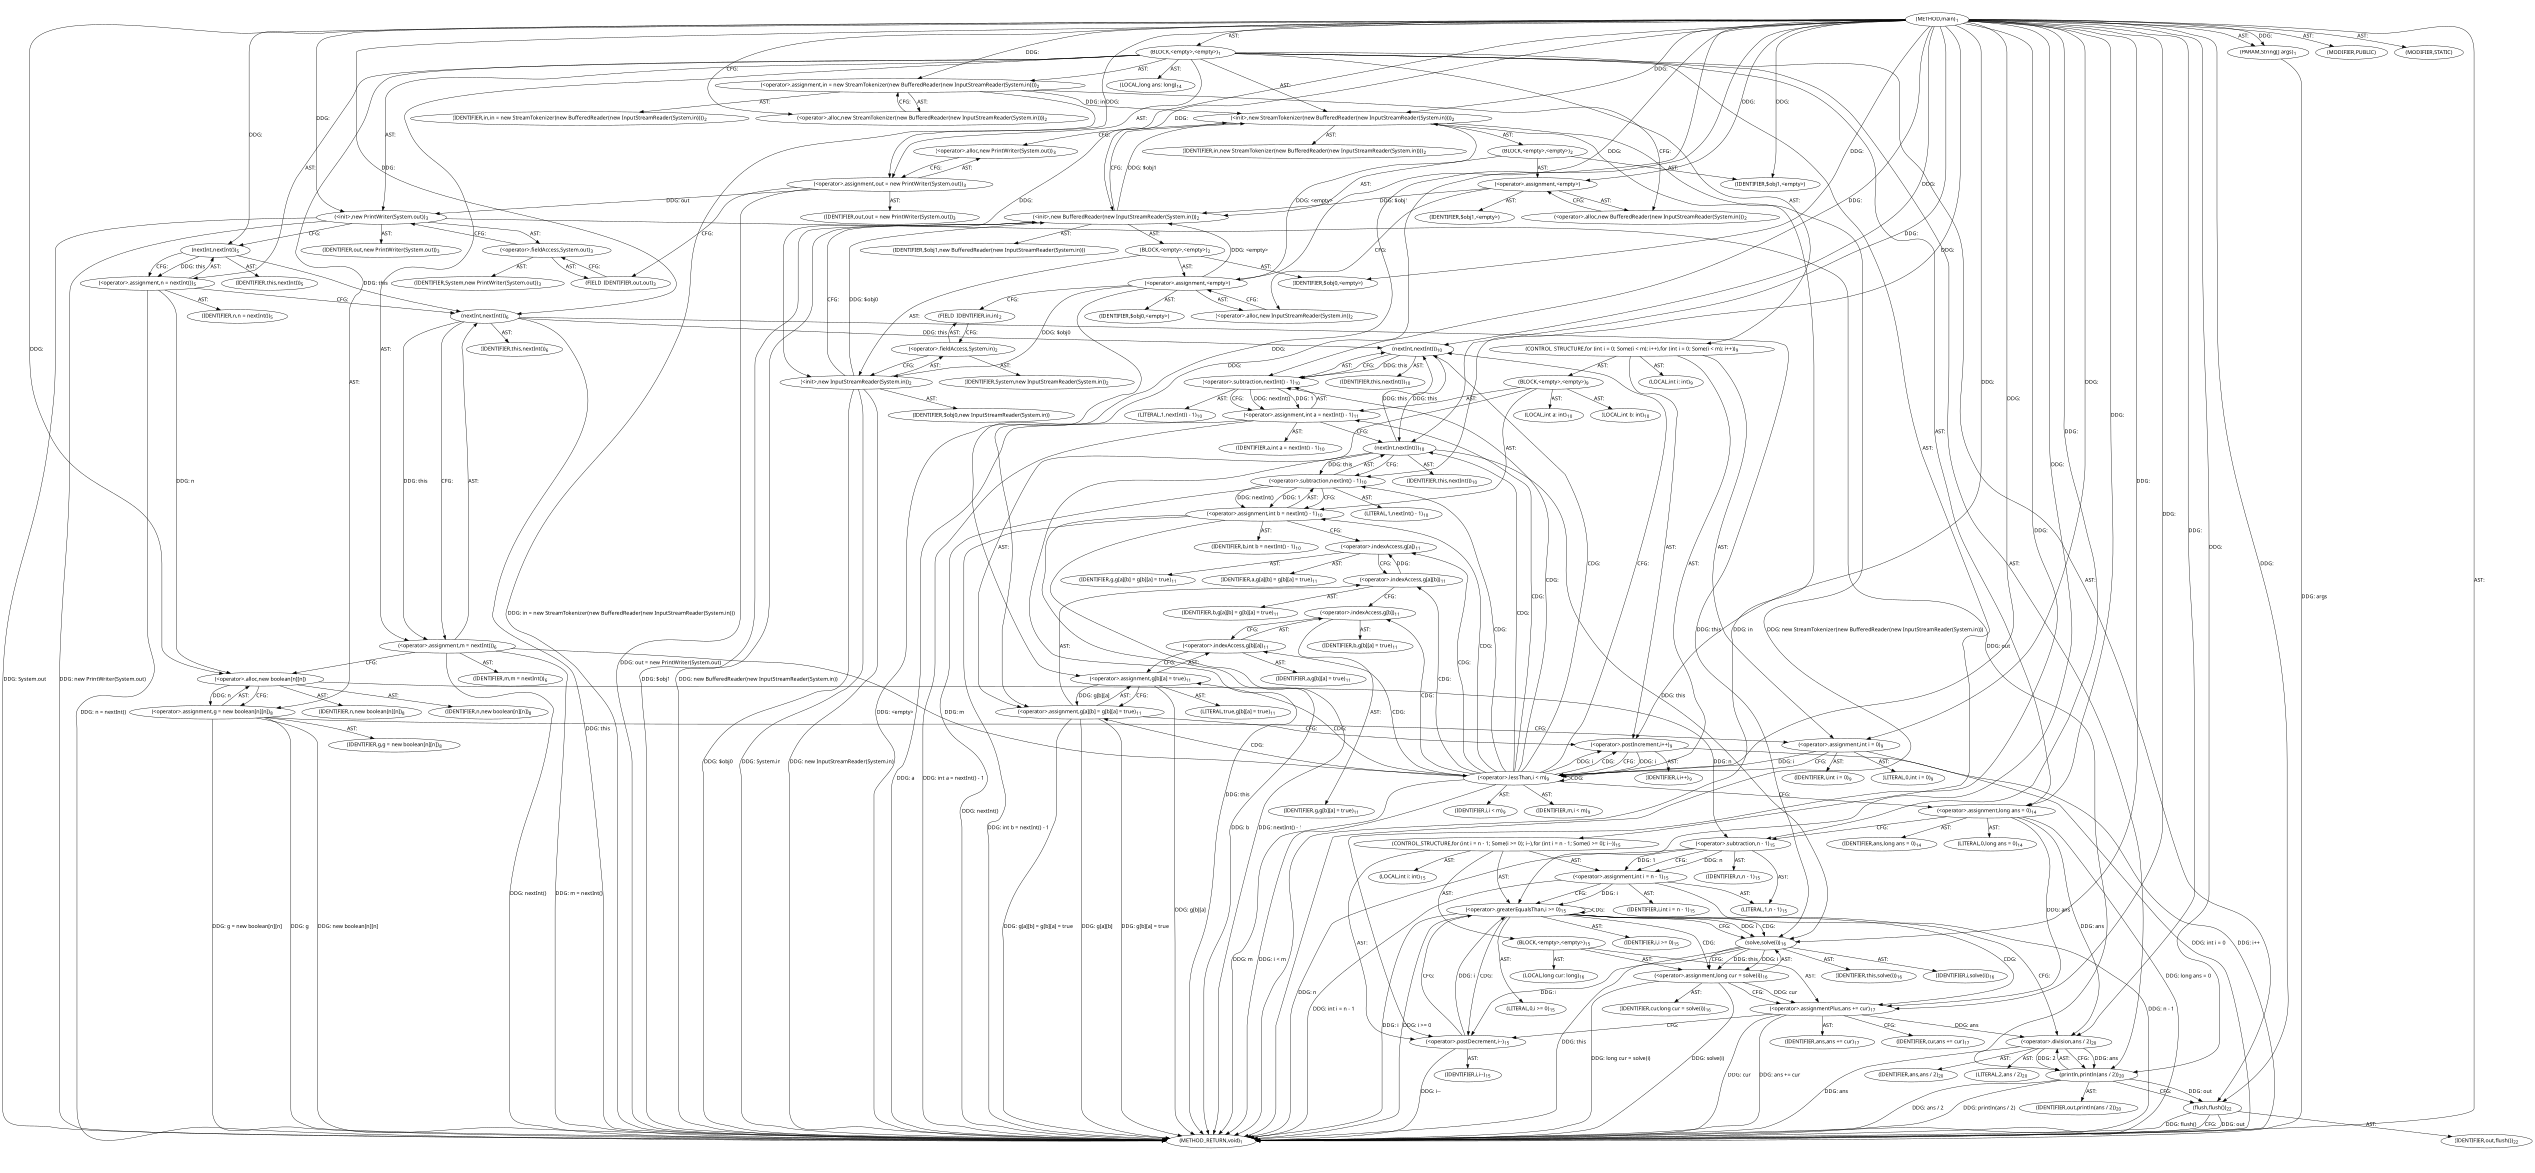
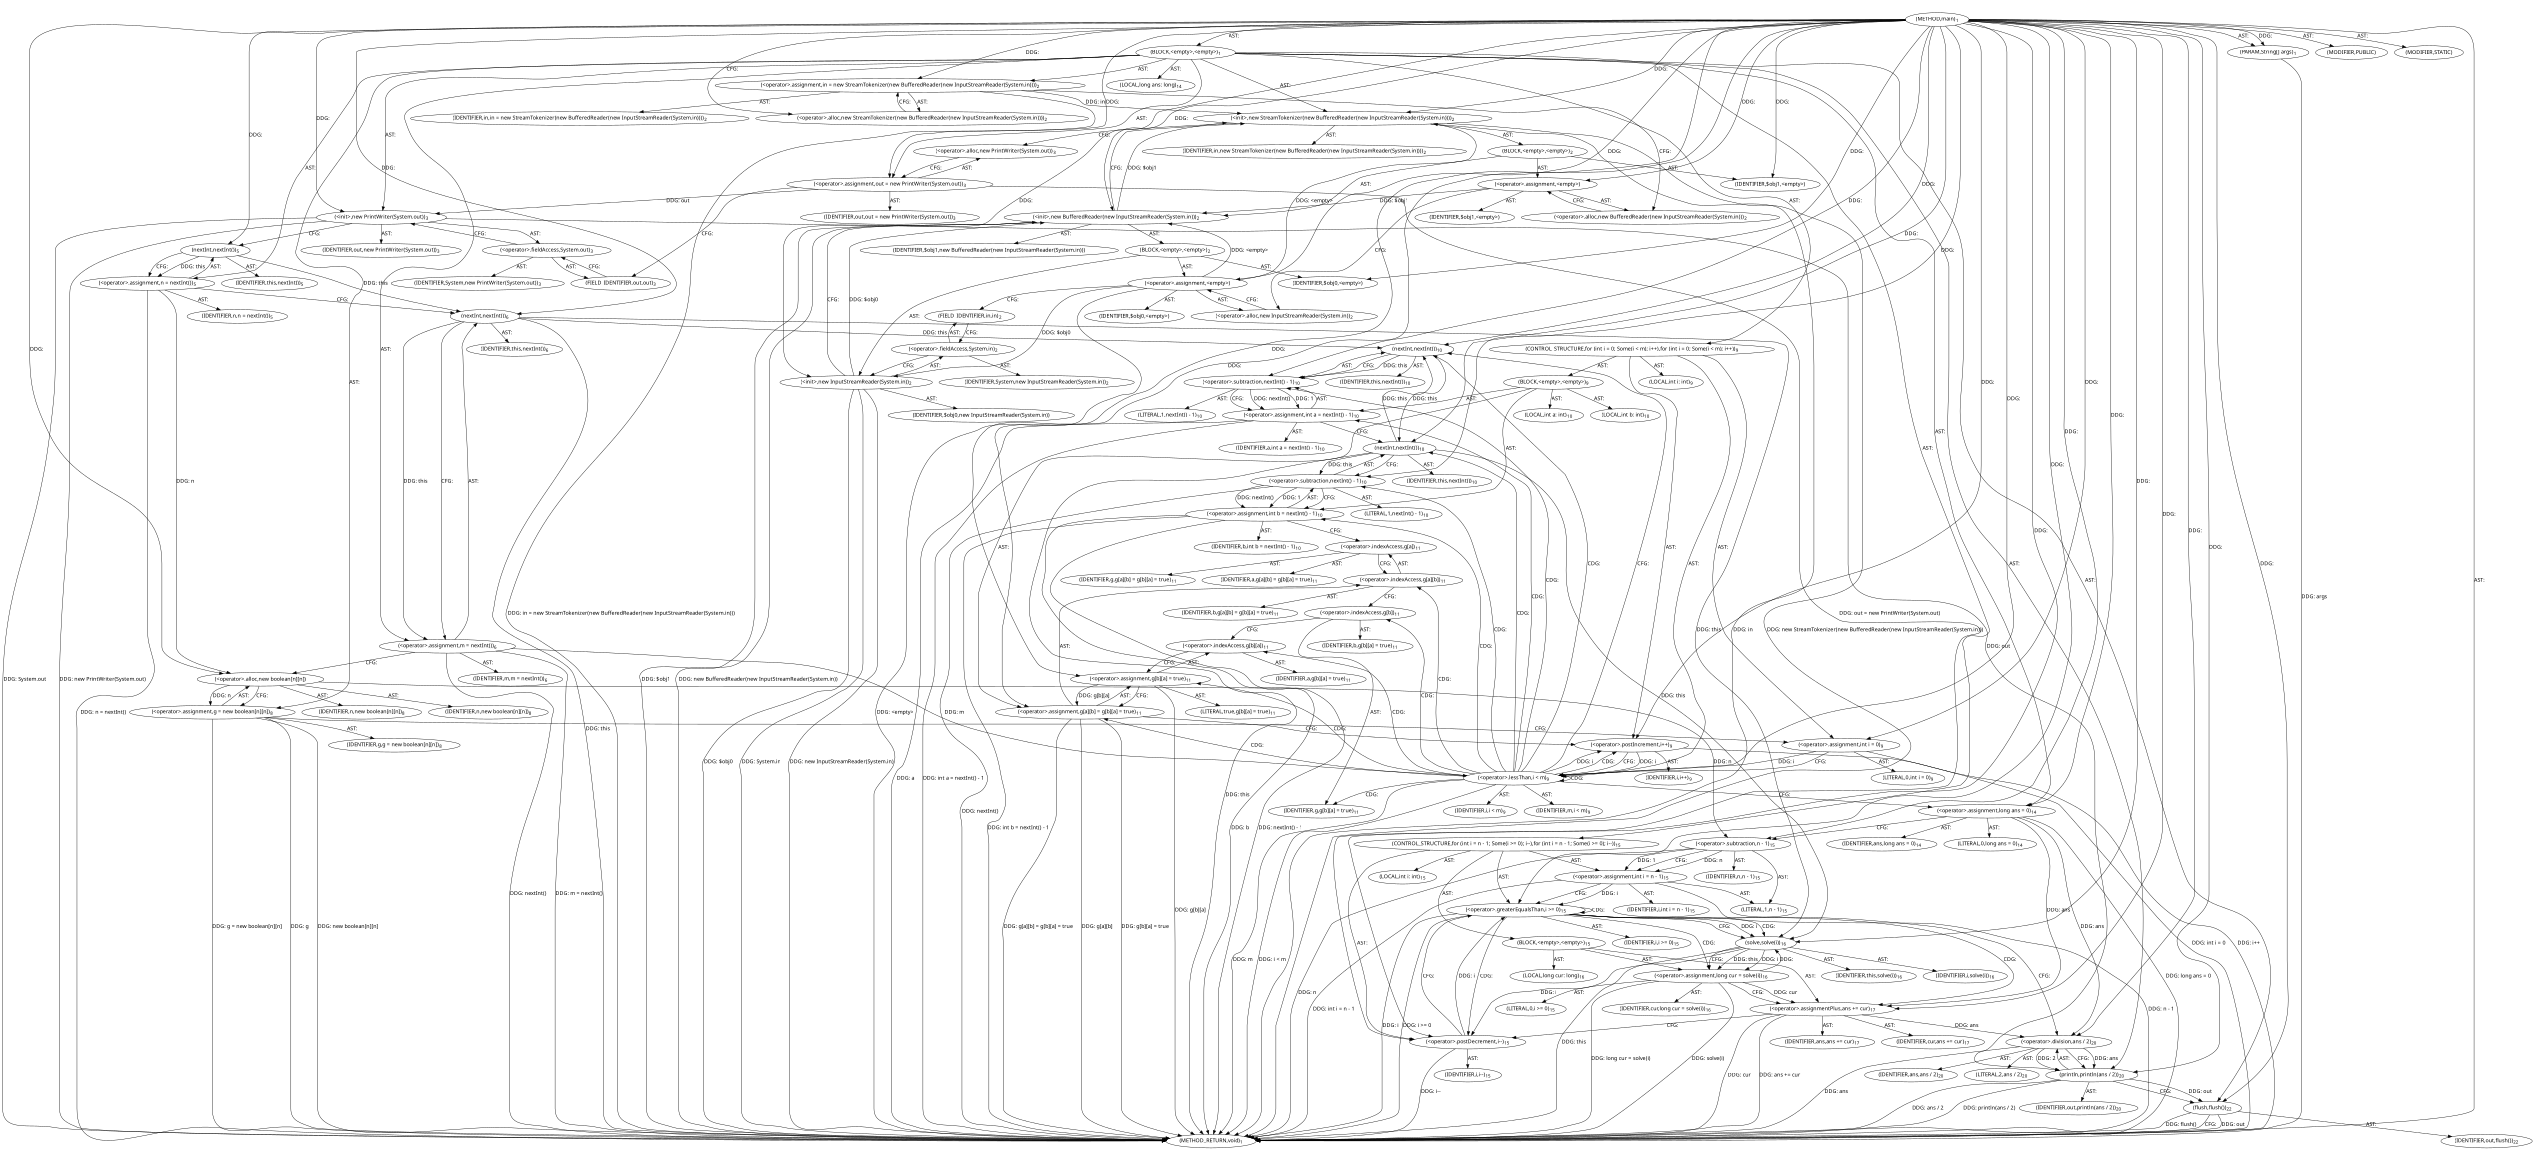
node "(<operator>.assignment,int a = nextInt() - 1)": text "11" -> "10"
edge "(<operator>.indexAccess,g[a][b])" -> "(<operator>.indexAccess,g[a])": label "DDG: " -> "AST: "
edge "(<operator>.indexAccess,g[b][a])" -> "(<operator>.indexAccess,g[b])": removed, label "AST:"
edge "(<operator>.lessThan,i < m)" -> "(<operator>.indexAccess,g[a])": now "(<operator>.lessThan,i < m)" -> "(IDENTIFIER,g,g[b][a] = true)"
node "(IDENTIFIER,i,int i = 0)": removed
edge "(<operator>.assignment,out = new PrintWriter(System.out))" -> "(METHOD_RETURN,void)": now "(<operator>.assignment,out = new PrintWriter(System.out))" -> "(<operator>.postDecrement,i--)"
edge "(<operator>.greaterEqualsThan,i >= 0)" -> "(LITERAL,0,i >= 0)": now "(<operator>.assignment,long cur = solve(i))" -> "(LITERAL,0,i >= 0)"
edge "(<operator>.assignment,long cur = solve(i))" -> "(solve,solve(i))": label "AST: " -> "DDG: "
edge "(<operator>.assignmentPlus,ans += cur)" -> "(IDENTIFIER,cur,ans += cur)": label "CFG: " -> "AST: "
